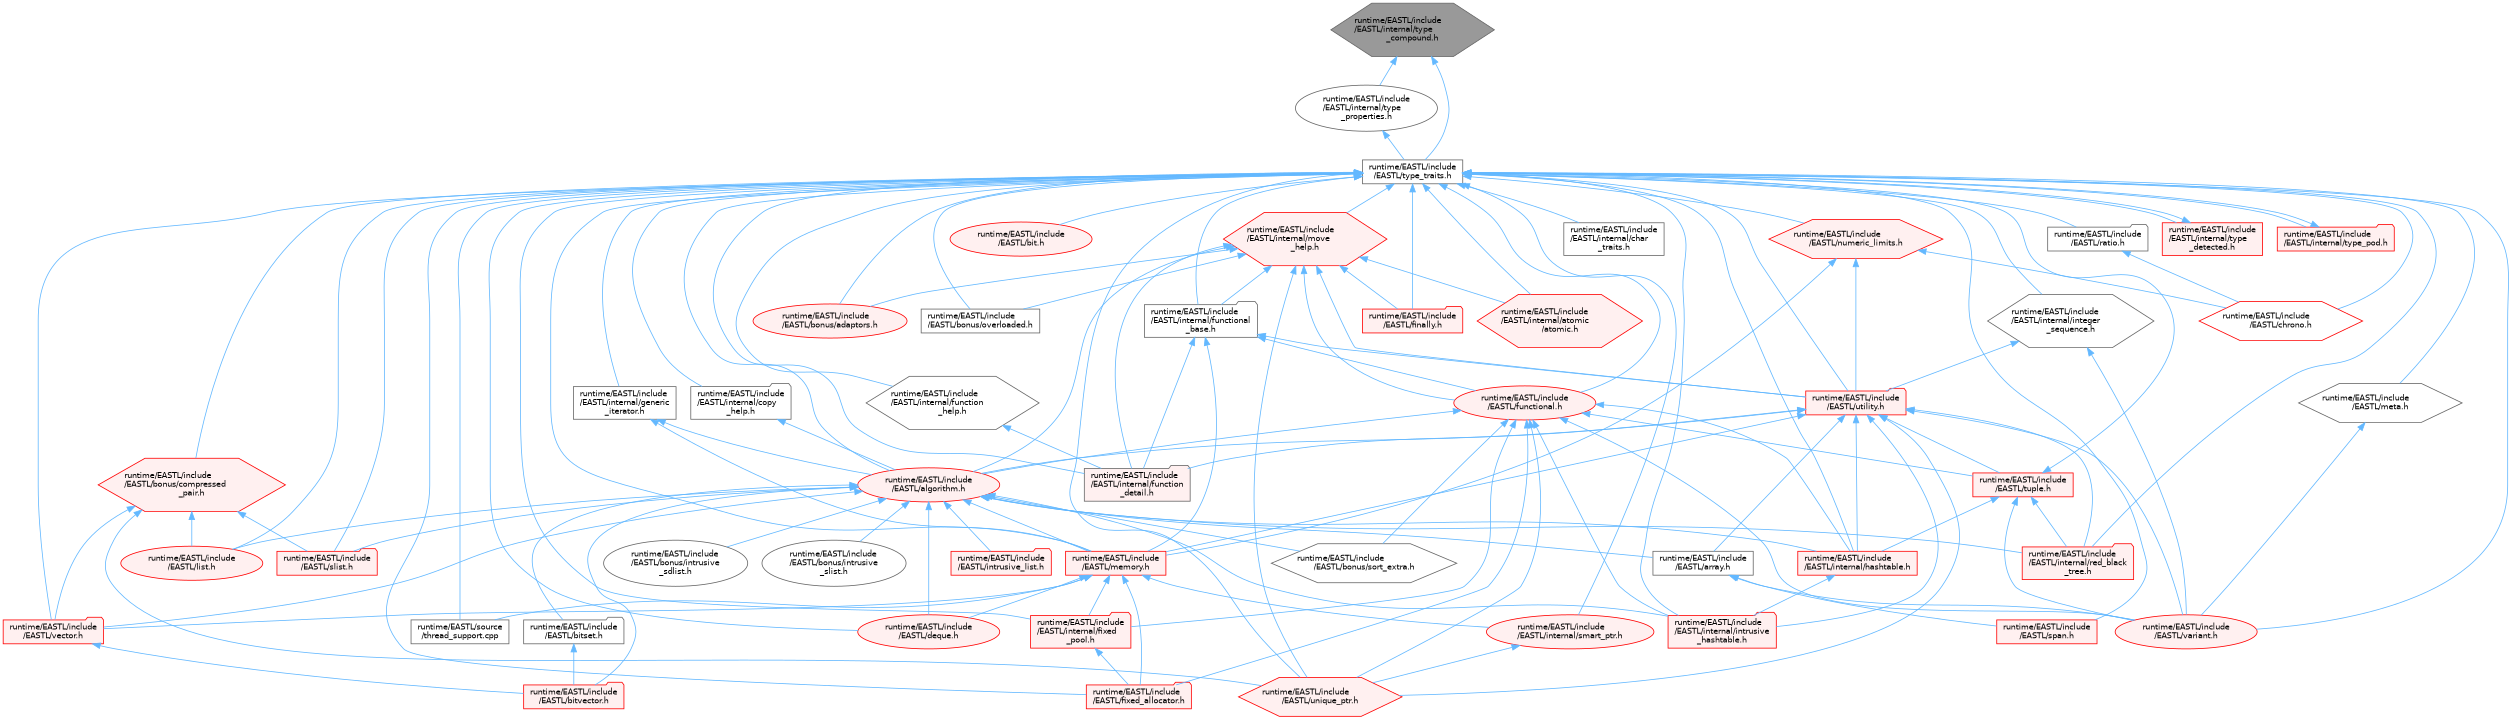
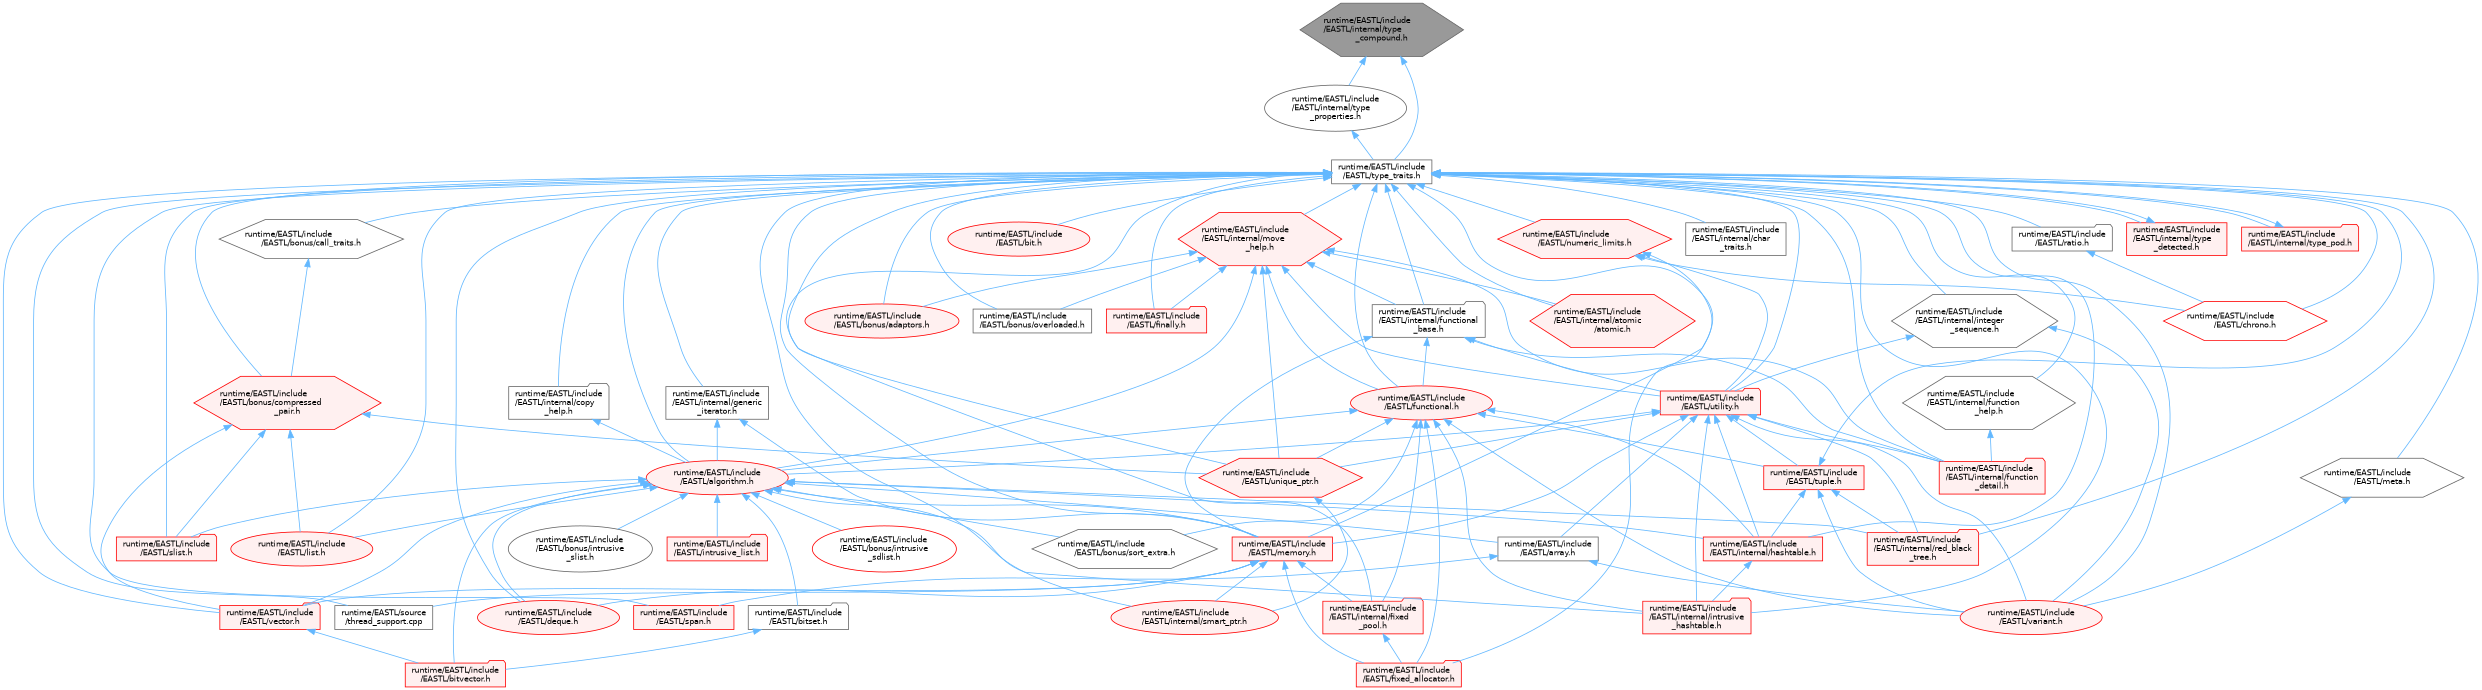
node "runtime/EASTL/include /EASTL/bonus/call_traits.h": added
node "runtime/EASTL/include /EASTL/internal/function _detail.h": color grey40 -> red
node "runtime/EASTL/include /EASTL/bonus/intrusive _sdlist.h": color grey40 -> red
edge "runtime/EASTL/include /EASTL/unique_ptr.h" -> "runtime/EASTL/include /EASTL/internal/smart_ptr.h": reversed
